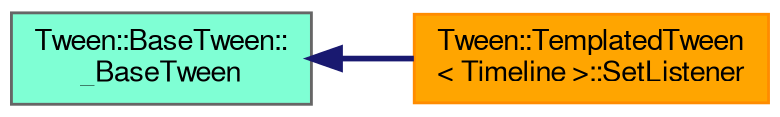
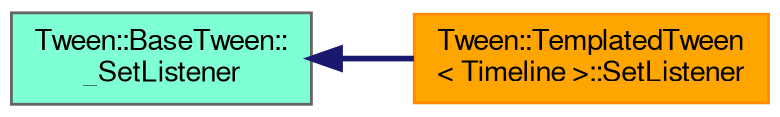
node "Tween::BaseTween:: _BaseTween": label "Tween::BaseTween:: _BaseTween" -> "Tween::BaseTween:: _SetListener"
